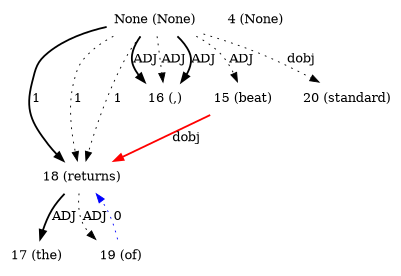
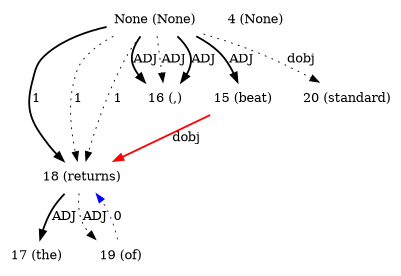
edge "None (None)" -> "15 (beat)": style dotted -> bold
